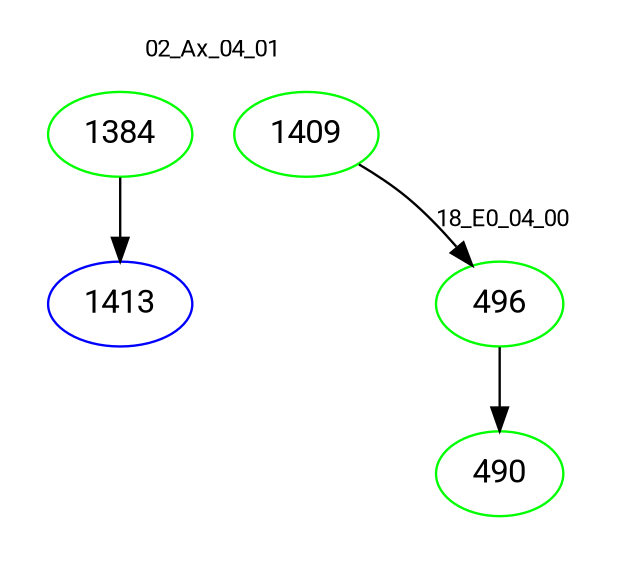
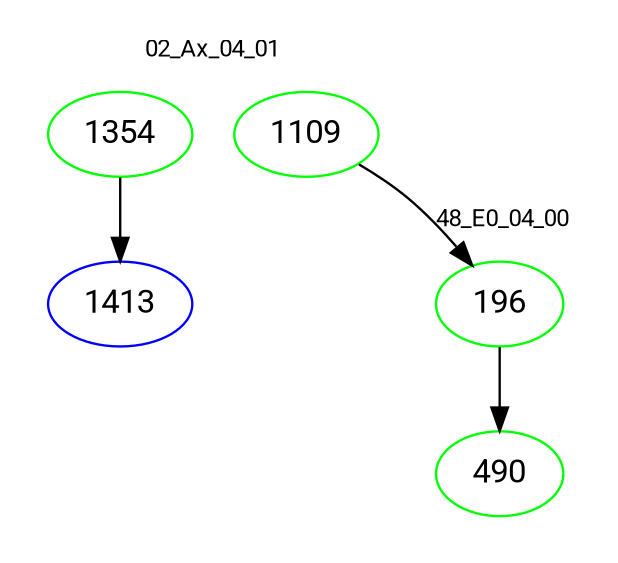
node "1384": label "1384" -> "1354"
node "1409": label "1409" -> "1109"
cluster "18_E0_04_00": label "18_E0_04_00" -> "48_E0_04_00"
node "496": label "496" -> "196"
